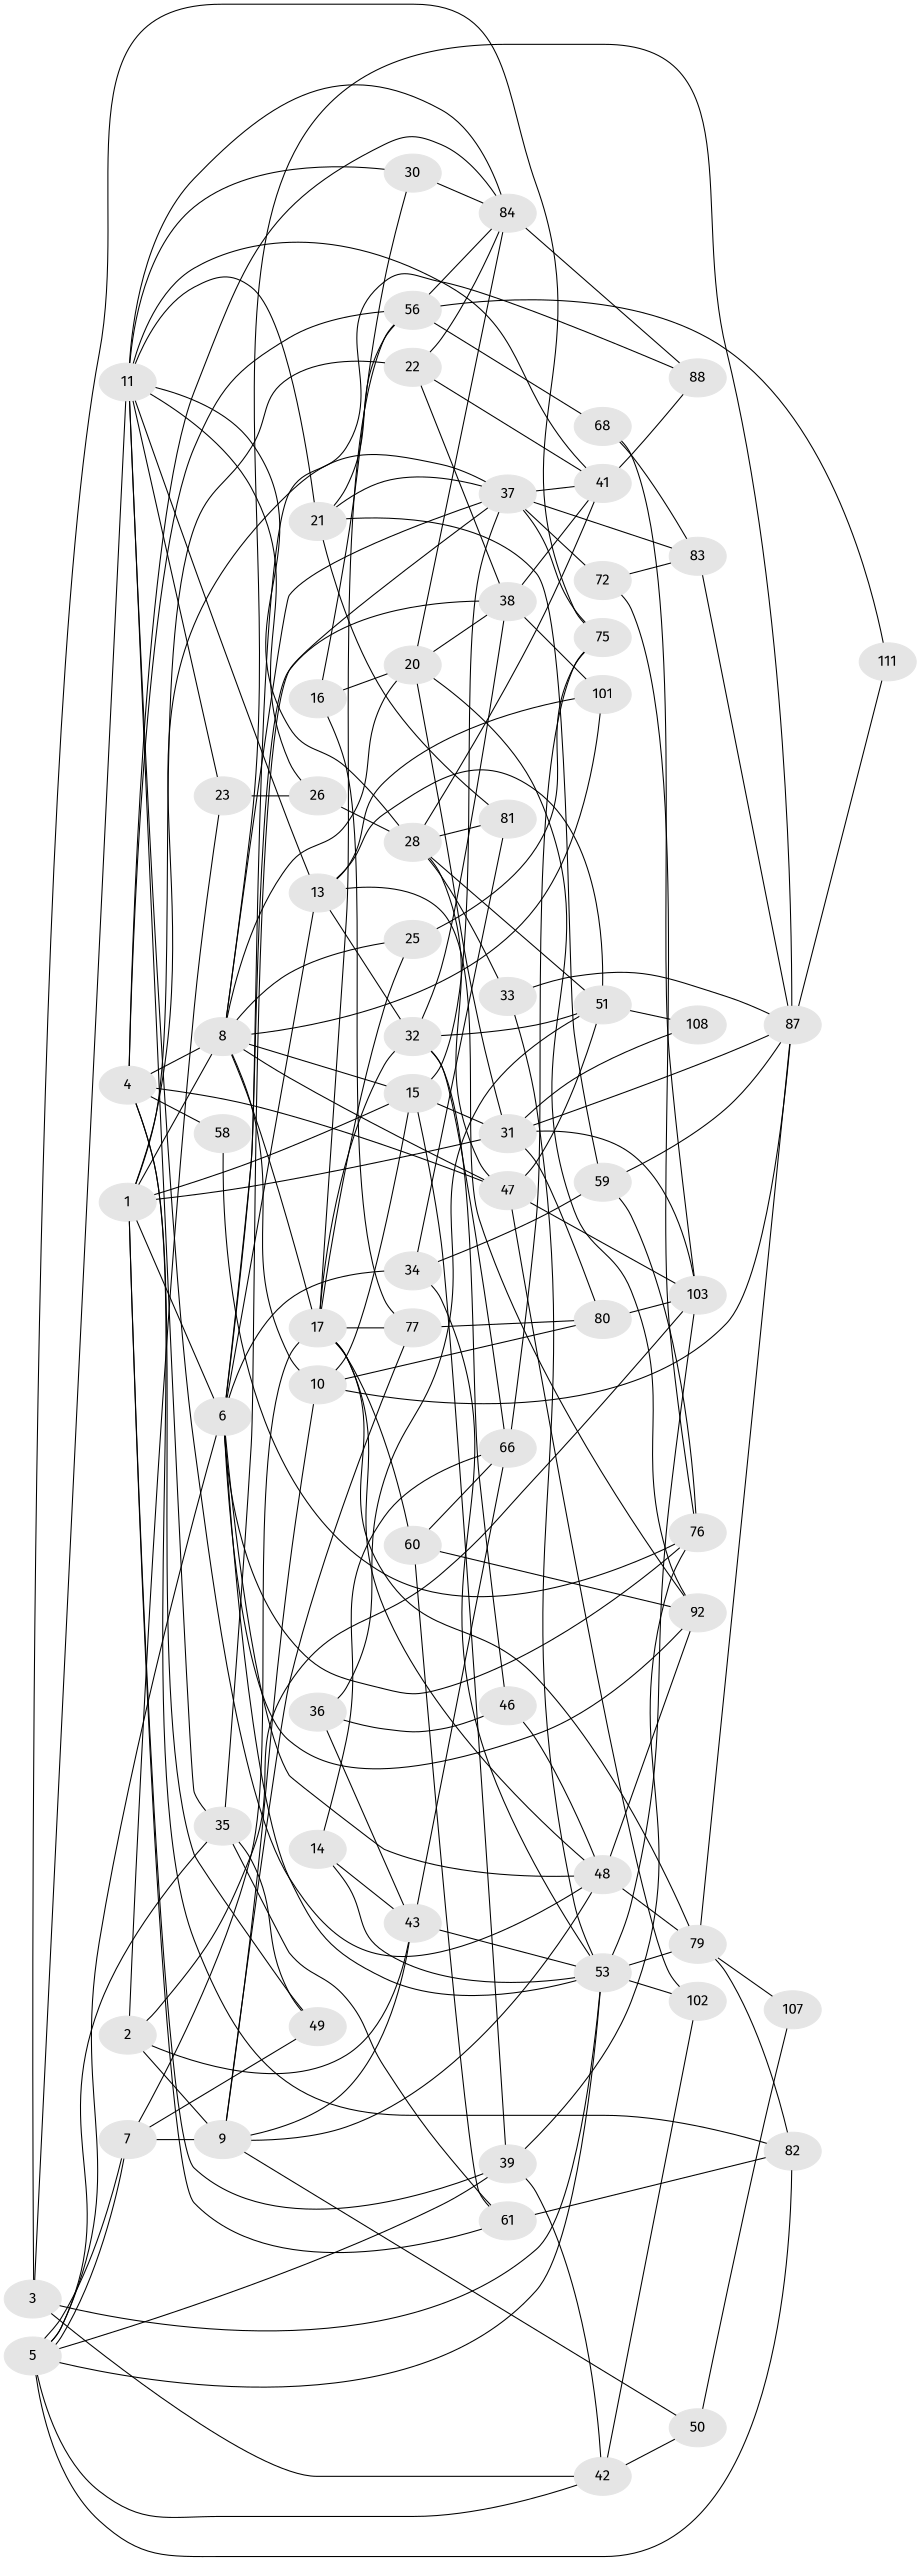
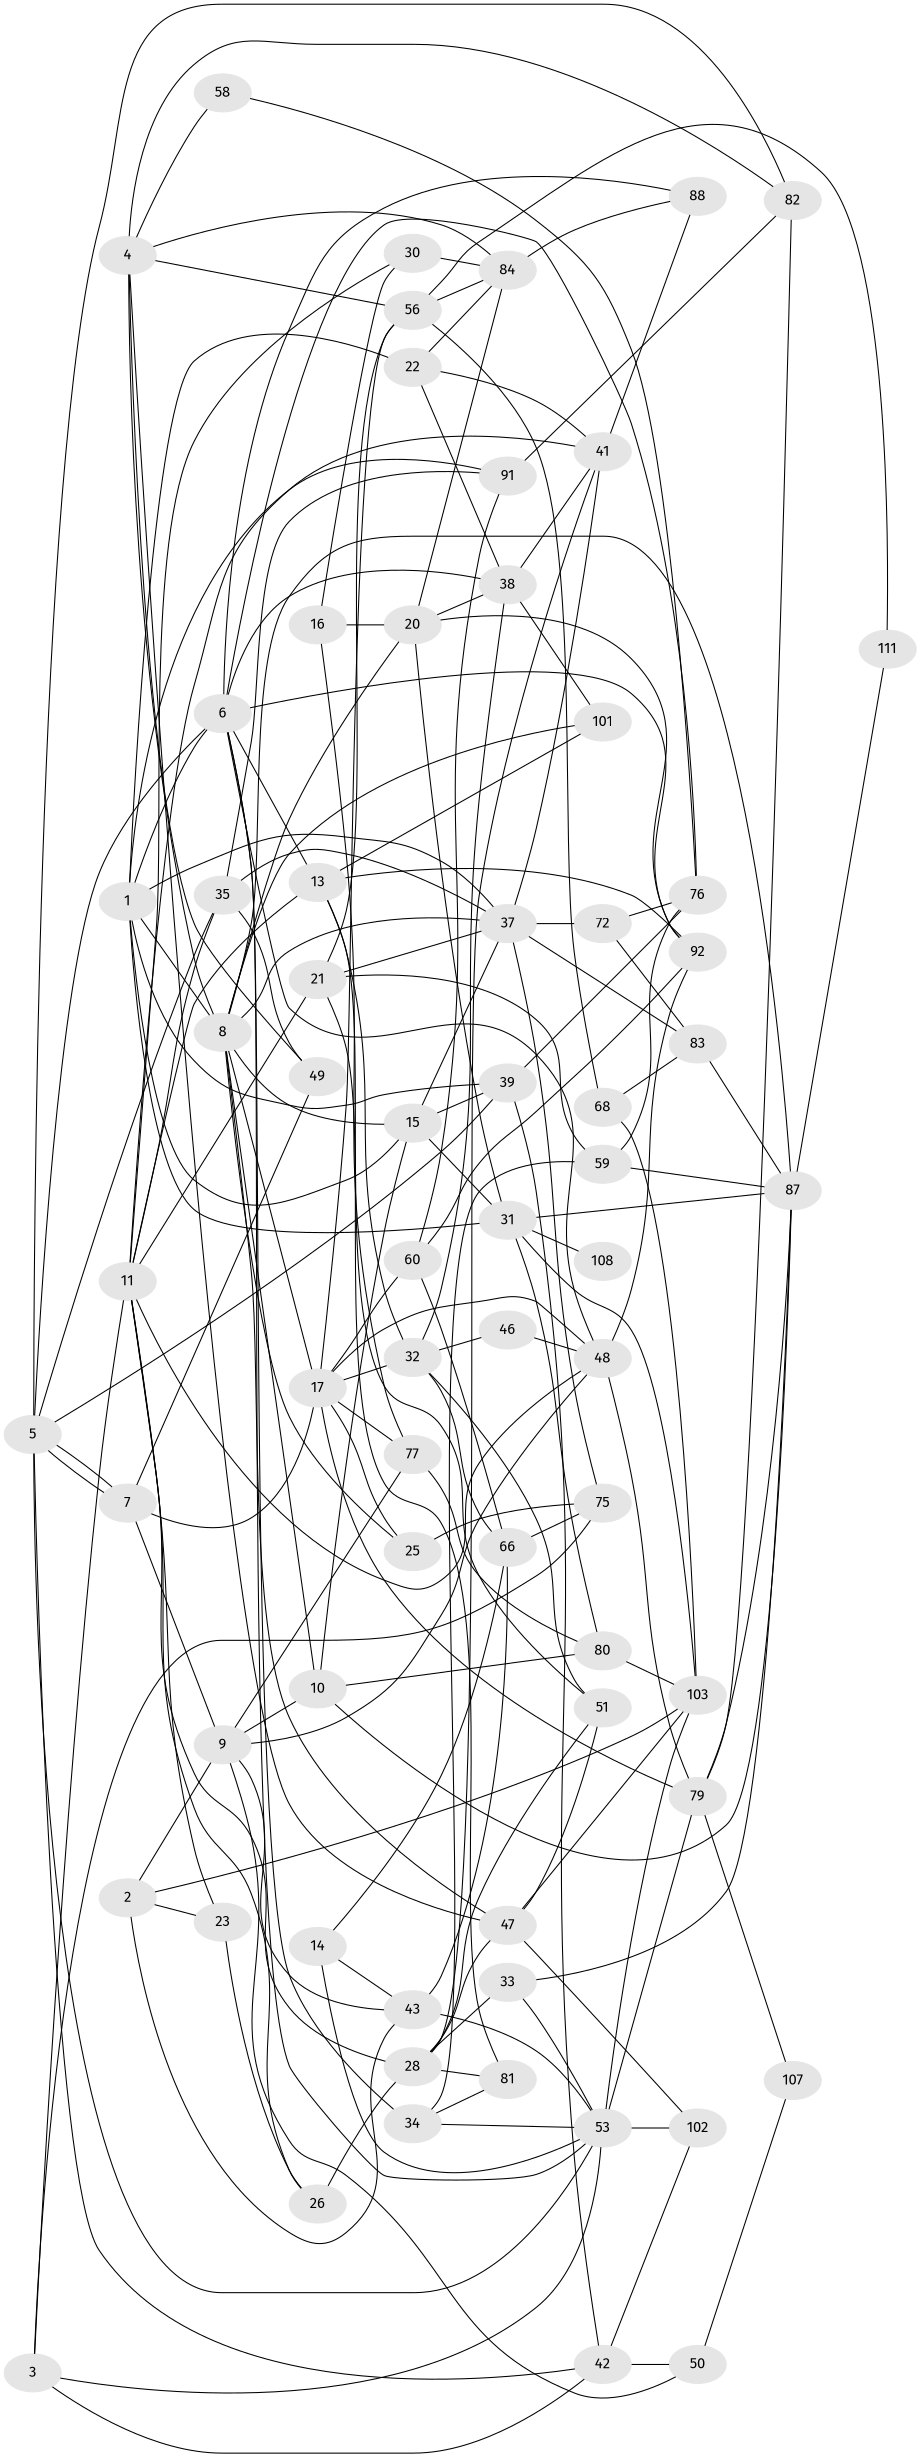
edge "84" -- "11": removed
edge "51" -- "108": removed
node "36": removed
node "61": label "61" -> "91"
